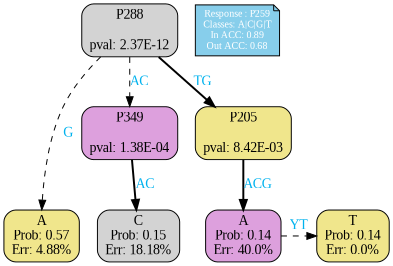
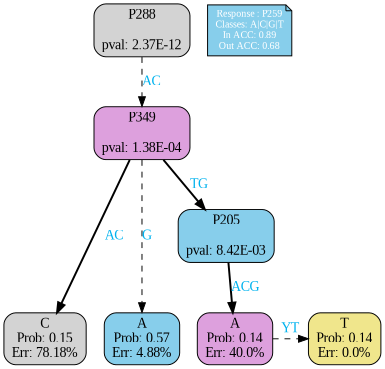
edge "P288 pval: 2.37E-12" -> "P205 pval: 8.42E-03": now "P349 pval: 1.38E-04" -> "P205 pval: 8.42E-03"
edge "P288 pval: 2.37E-12" -> "A Prob: 0.57 Err: 4.88%": now "P349 pval: 1.38E-04" -> "A Prob: 0.57 Err: 4.88%"
node "P205 pval: 8.42E-03": fillcolor khaki -> skyblue
node "A Prob: 0.57 Err: 4.88%": fillcolor khaki -> skyblue
node "C Prob: 0.15 Err: 18.18%": label "C Prob: 0.15 Err: 18.18%" -> "C Prob: 0.15 Err: 78.18%"
